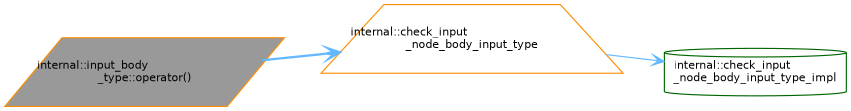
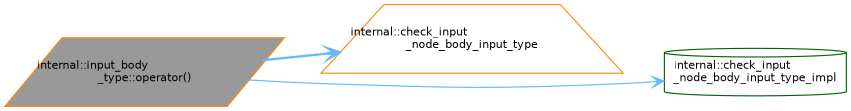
edge "internal::check_input _node_body_input_type" -> "internal::check_input _node_body_input_type_impl": now "internal::input_body _type::operator()" -> "internal::check_input _node_body_input_type_impl"
